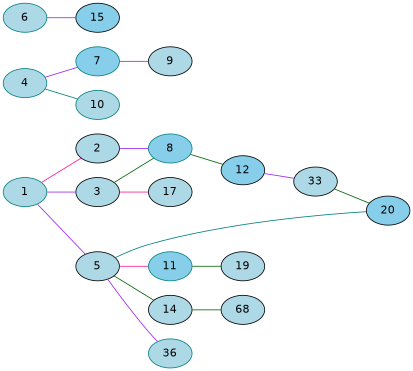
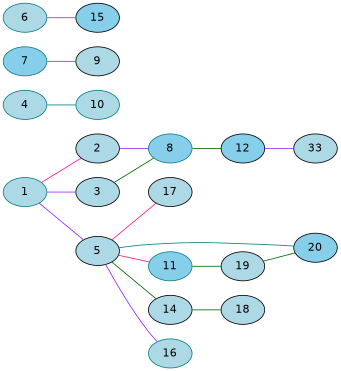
edge "7" -- "4": removed
edge "3" -- "17": now "5" -- "17"
edge "33" -- "20": now "19" -- "20"
node "68": label "68" -> "18"
node "36": label "36" -> "16"
